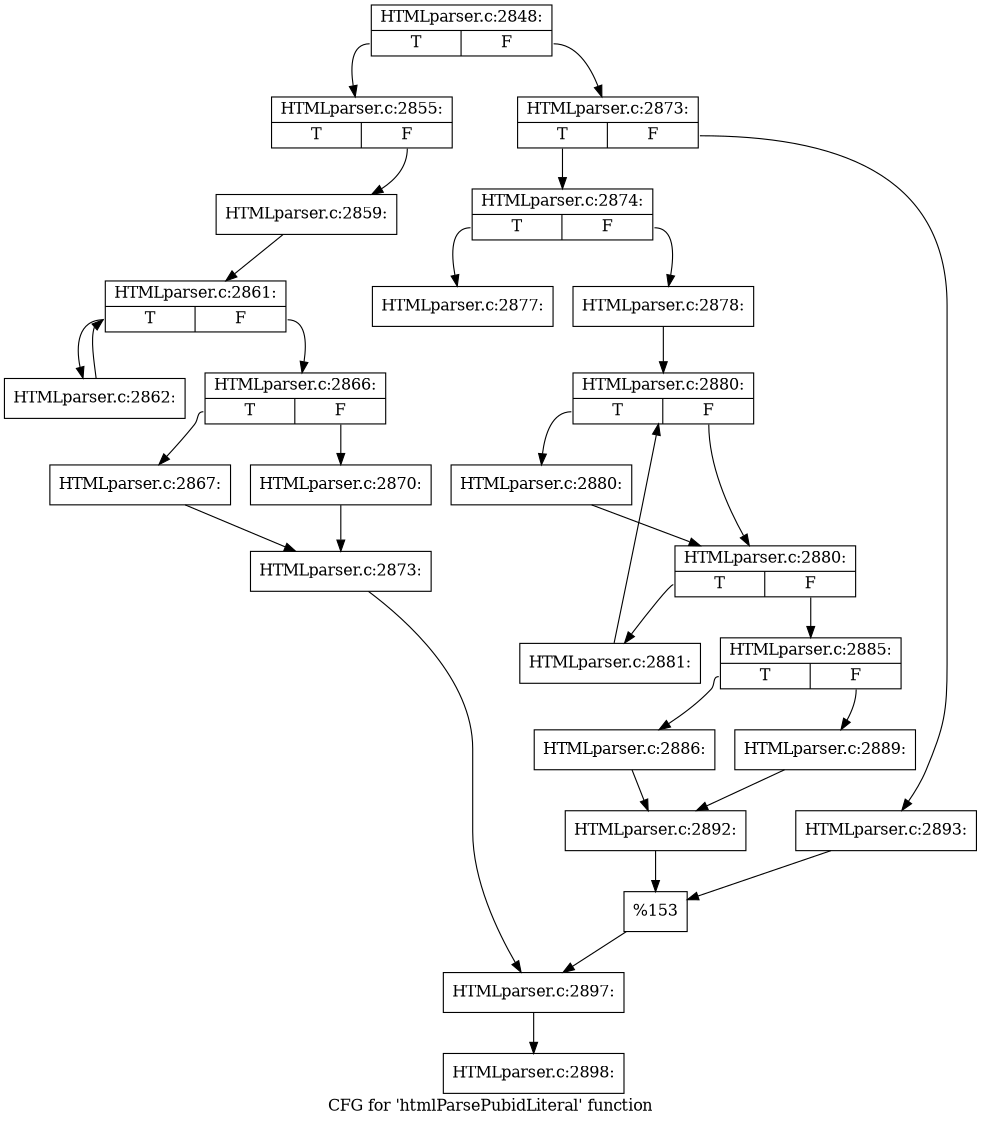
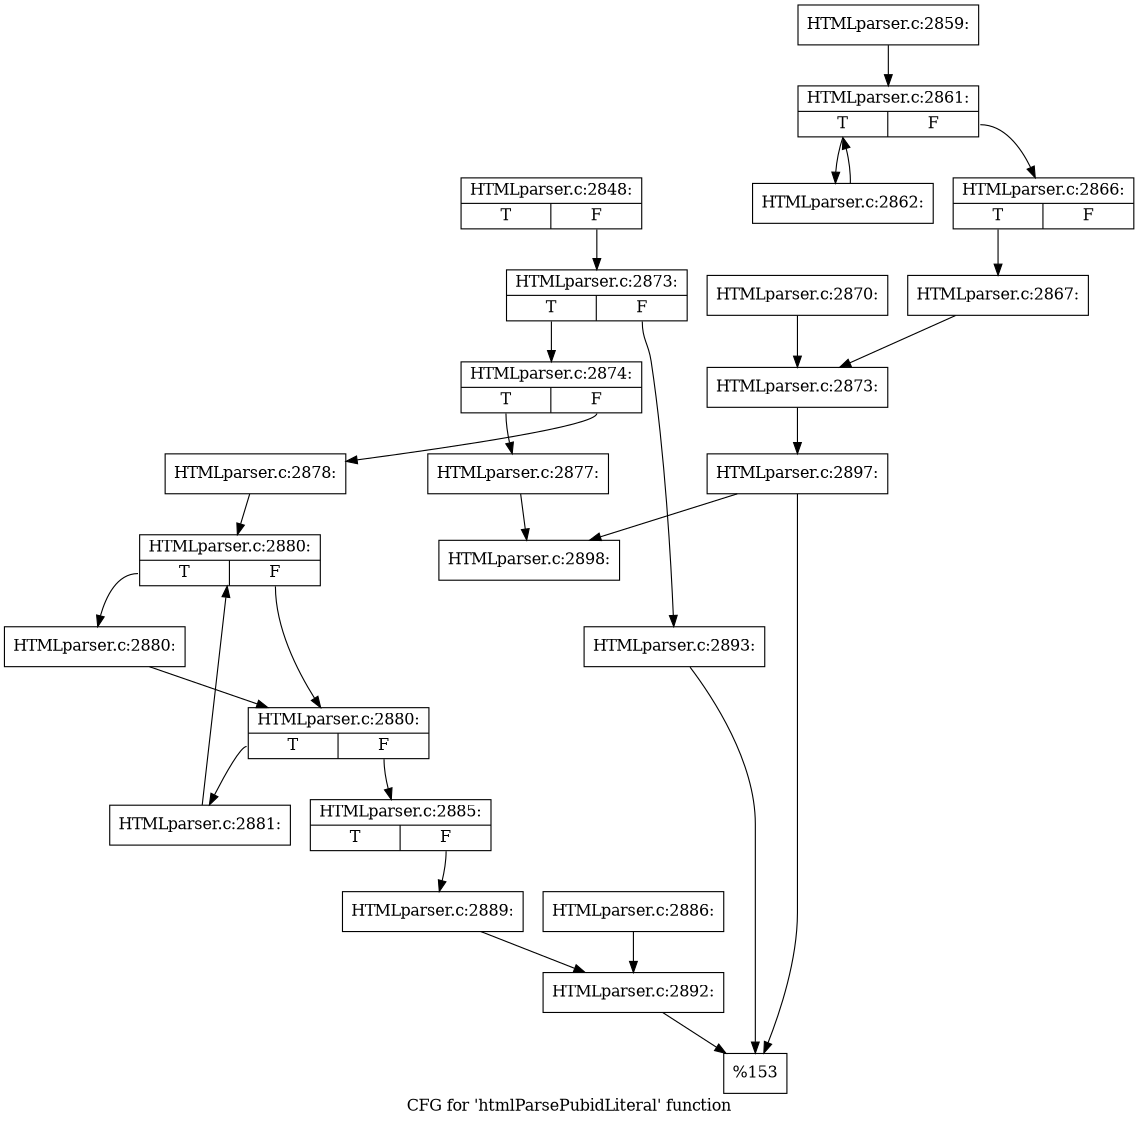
node "HTMLparser.c:2855:": removed
edge "HTMLparser.c:2866:" -> "HTMLparser.c:2870:": removed
edge "HTMLparser.c:2877:" -> "HTMLparser.c:2898:": added
edge "HTMLparser.c:2885:" -> "HTMLparser.c:2886:": removed
edge "%153" -> "HTMLparser.c:2897:": reversed
